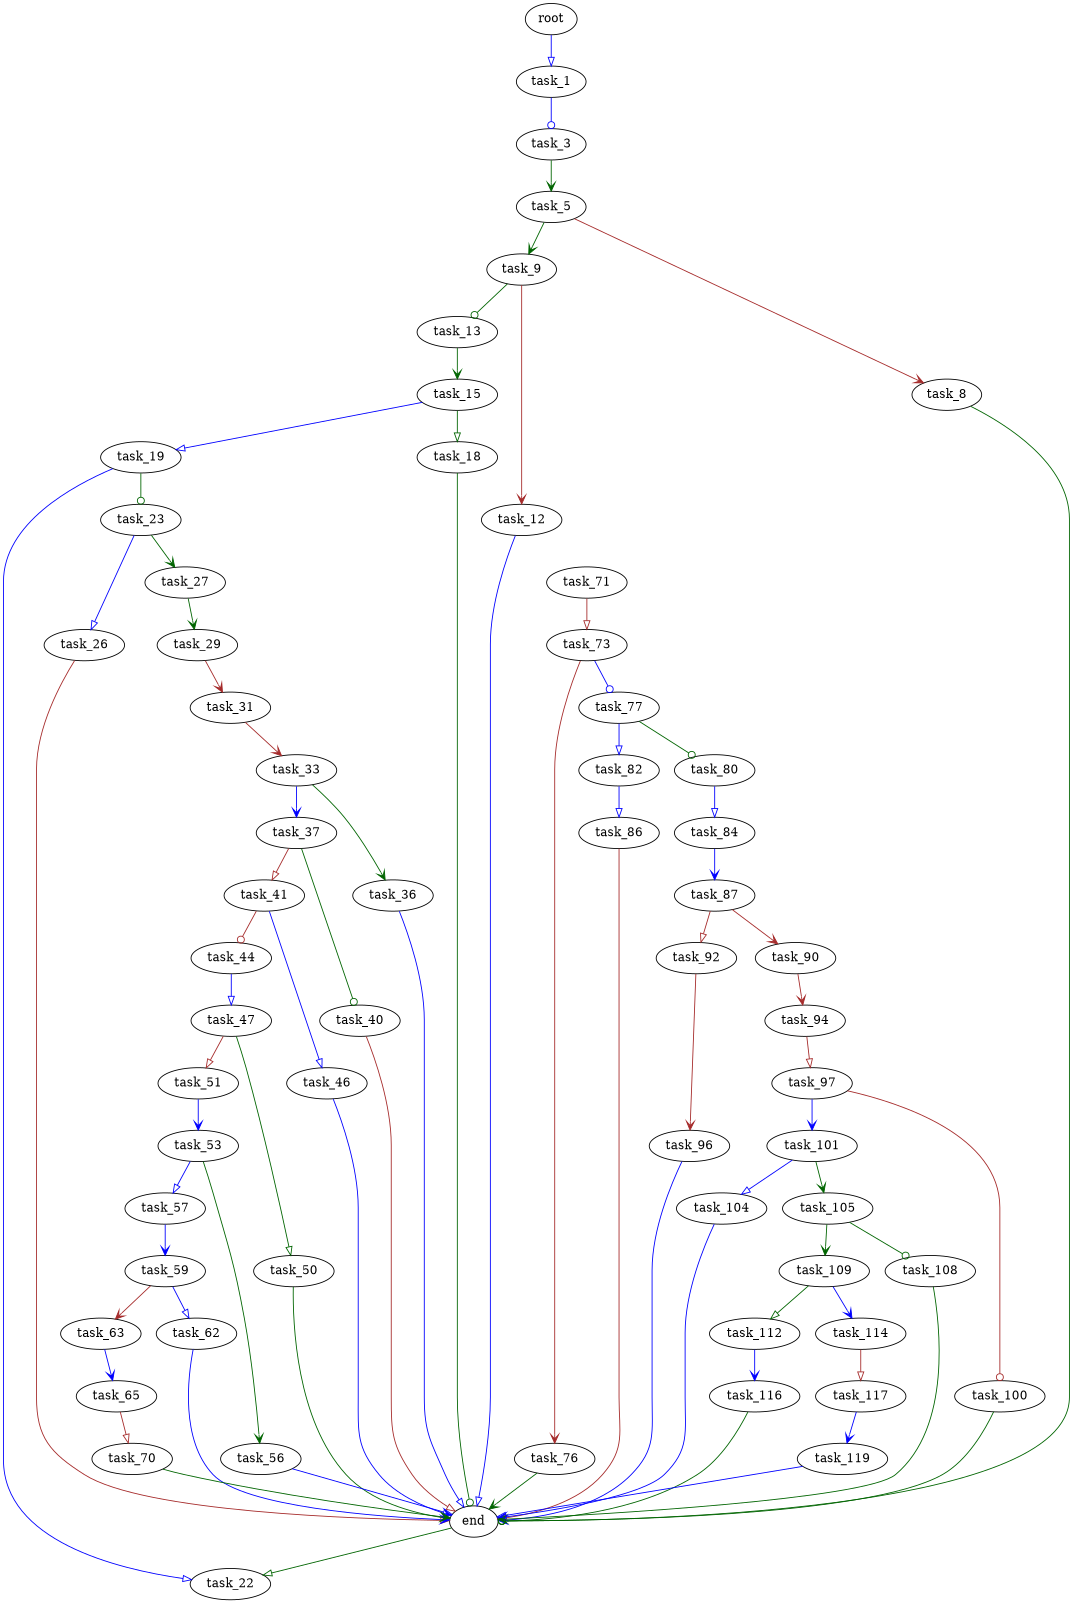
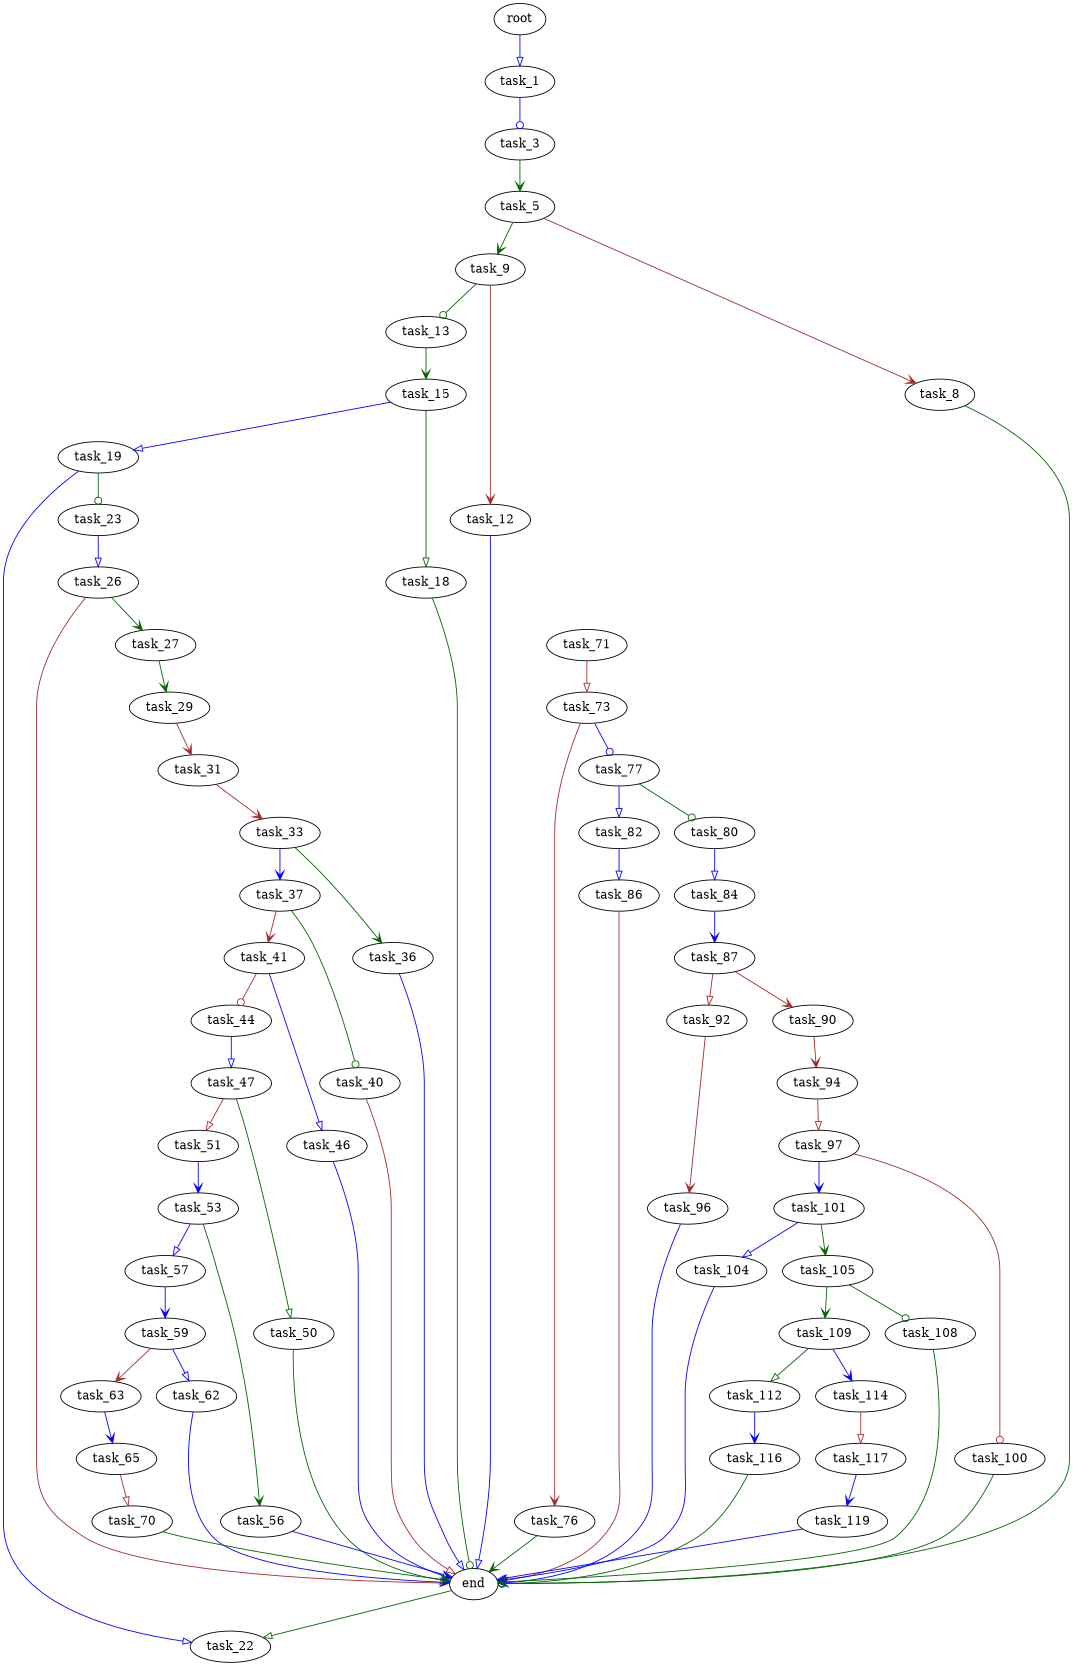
edge "task_23" -> "task_27": now "task_26" -> "task_27"
edge "task_37" -> "task_41": arrowhead onormal -> vee
